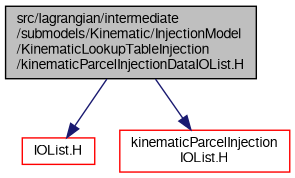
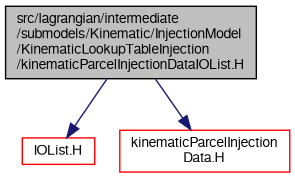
node "kinematicParcelInjection IOList.H": label "kinematicParcelInjection IOList.H" -> "kinematicParcelInjection Data.H"
